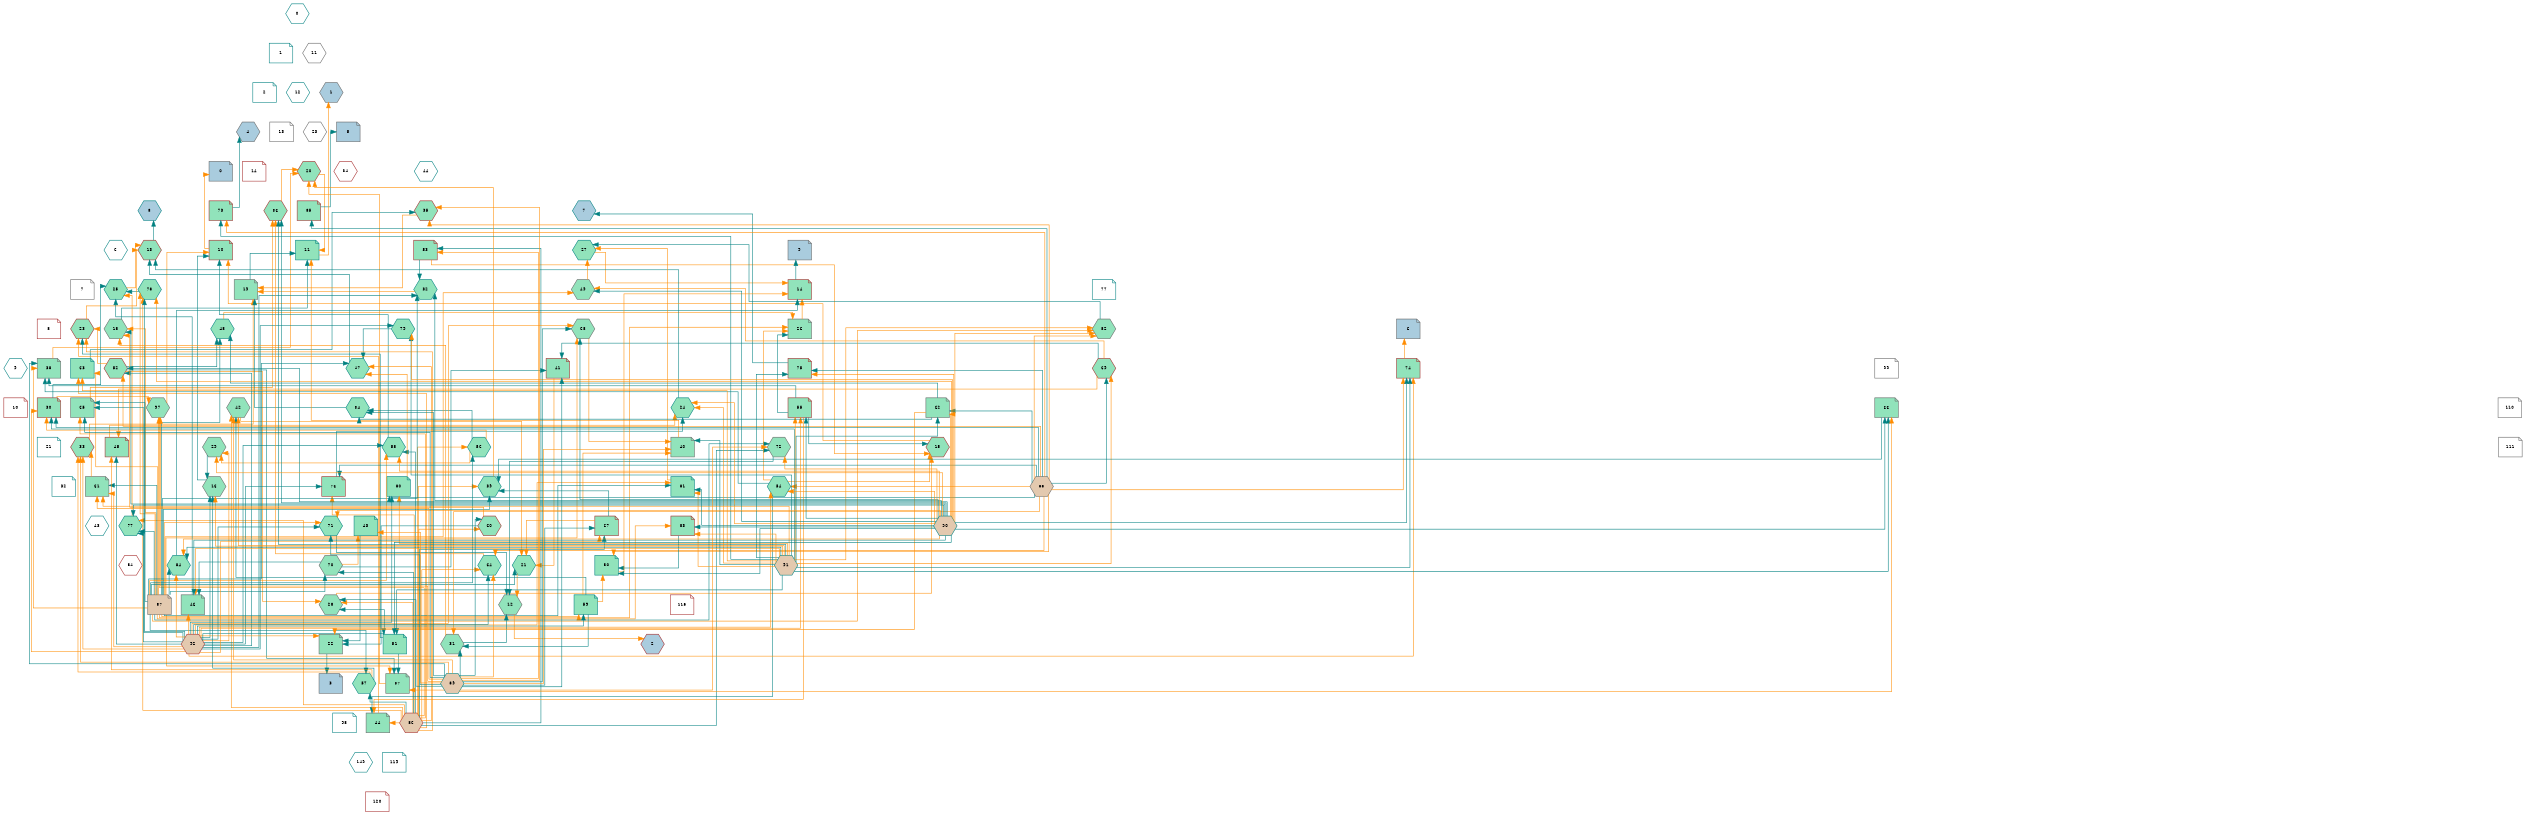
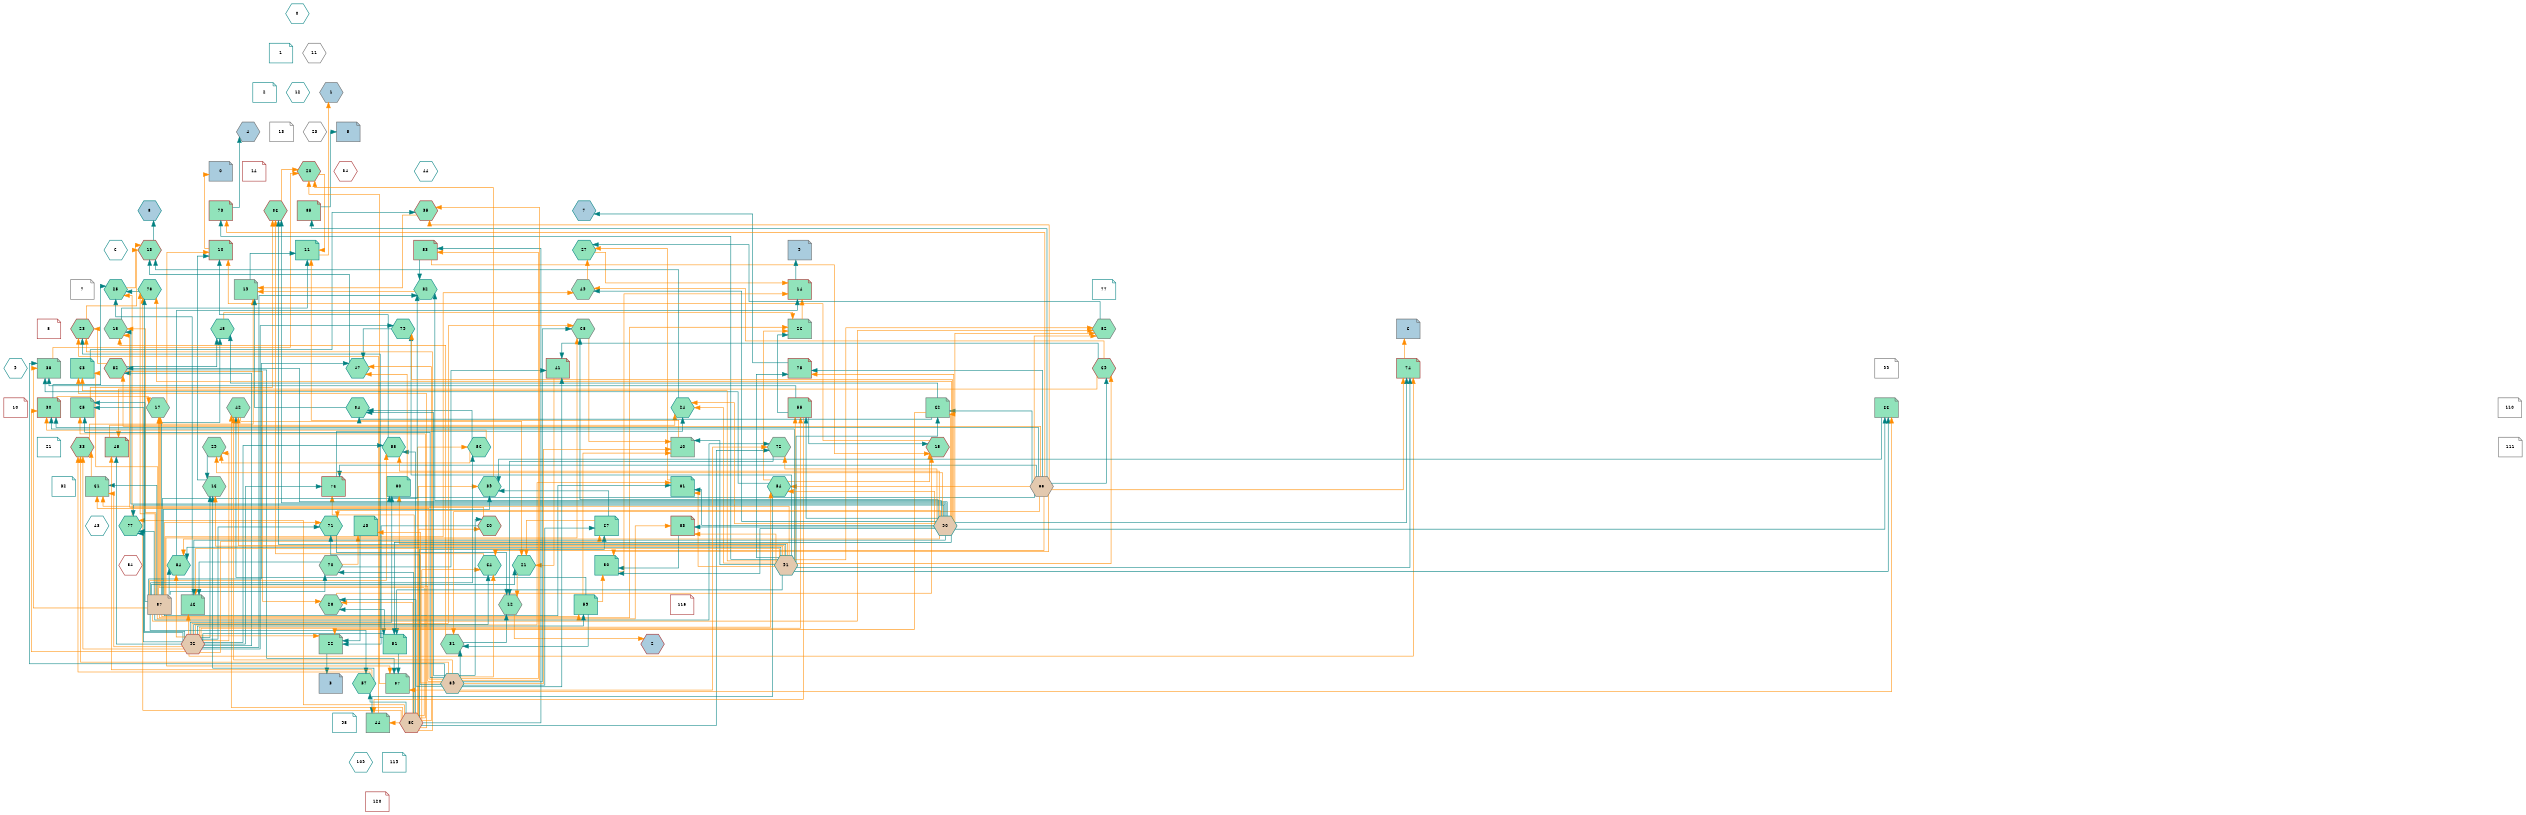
node "97": label "97" -> "17"
node "67": color brown -> teal
node "149": label "149" -> "109"
